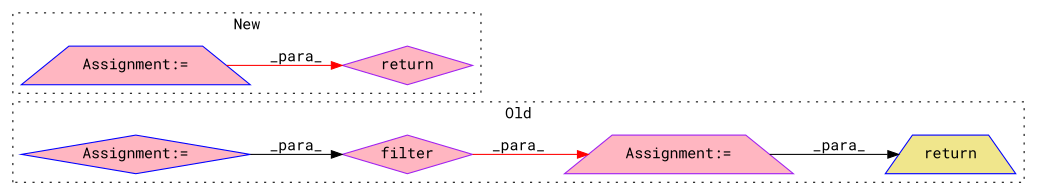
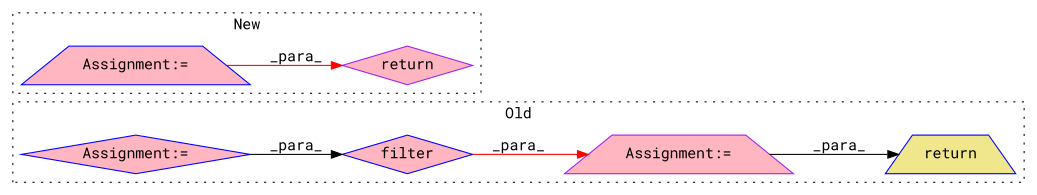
node "filter": color purple -> blue
